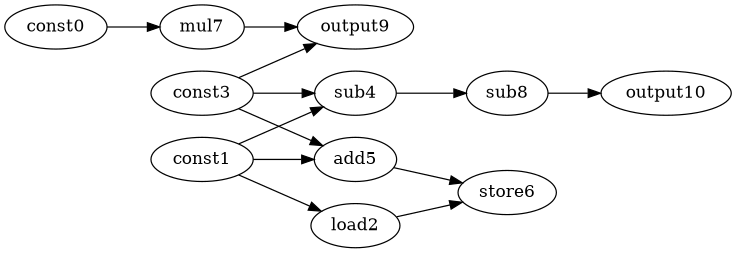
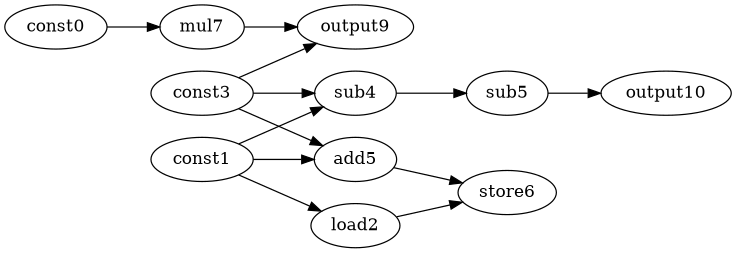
node "sub8": label "sub8" -> "sub5"
